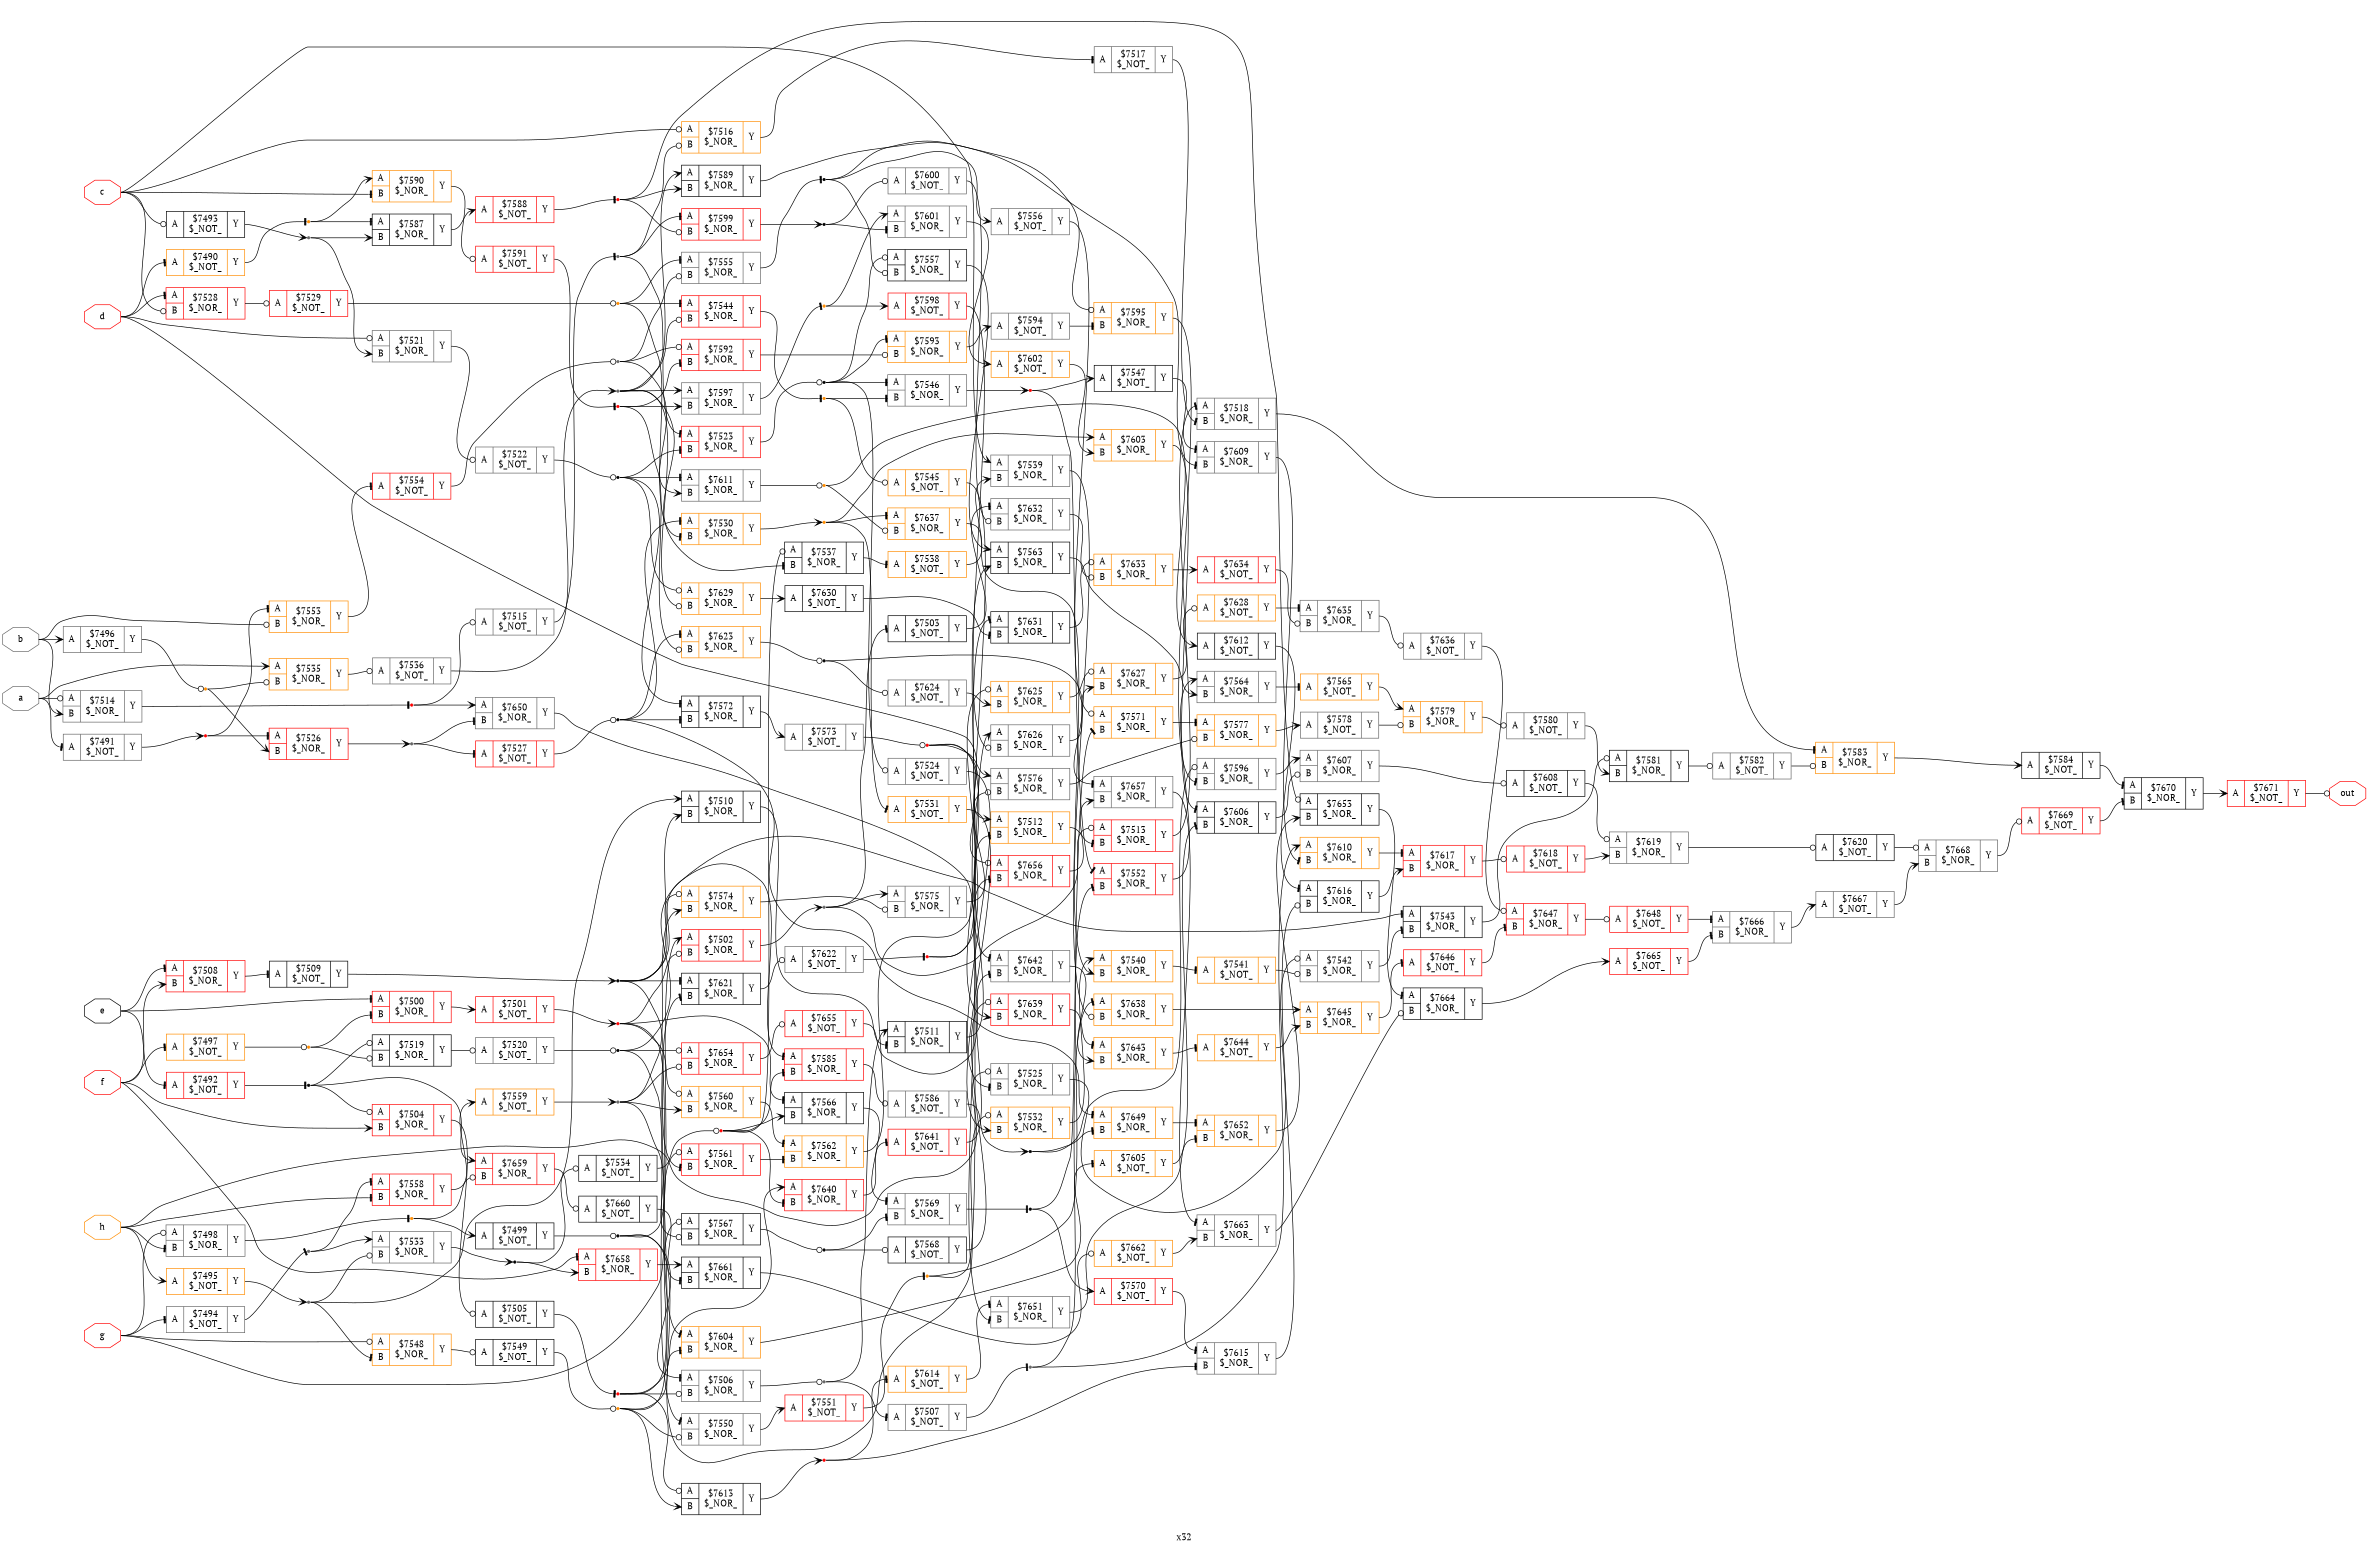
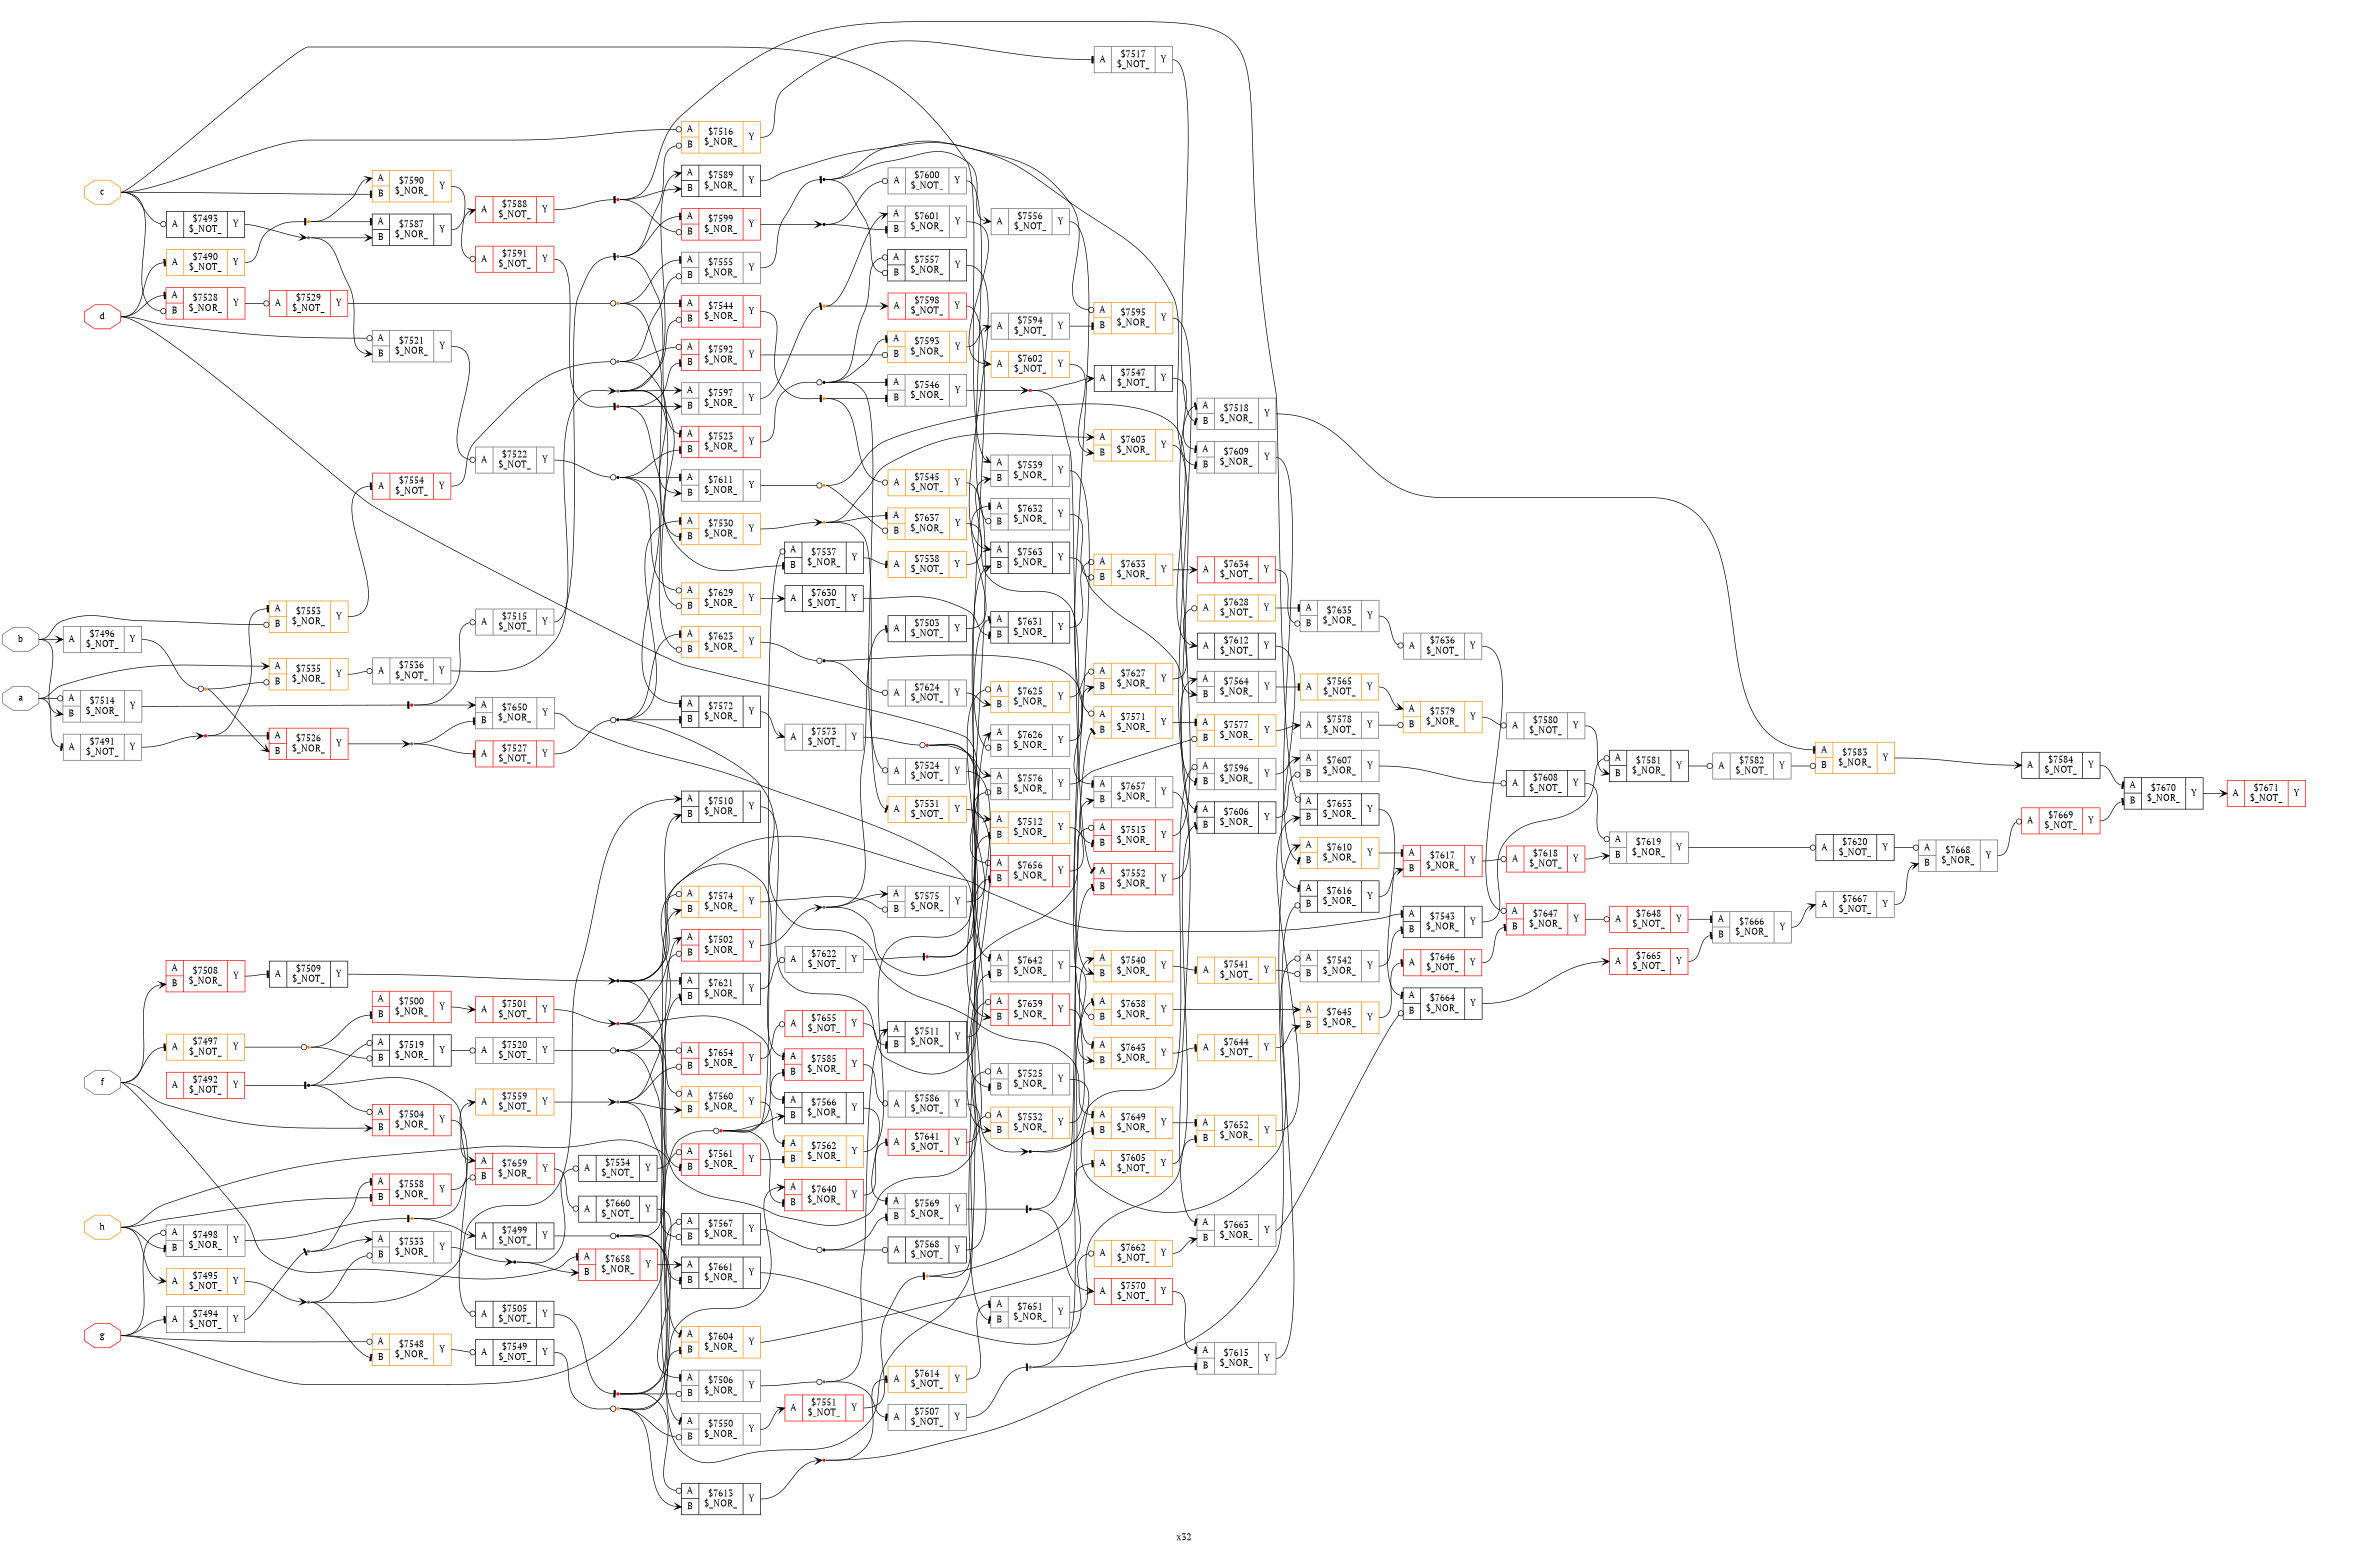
node "c": color red -> darkorange
node "out": removed
node "e": removed
node "f": color red -> gray40
